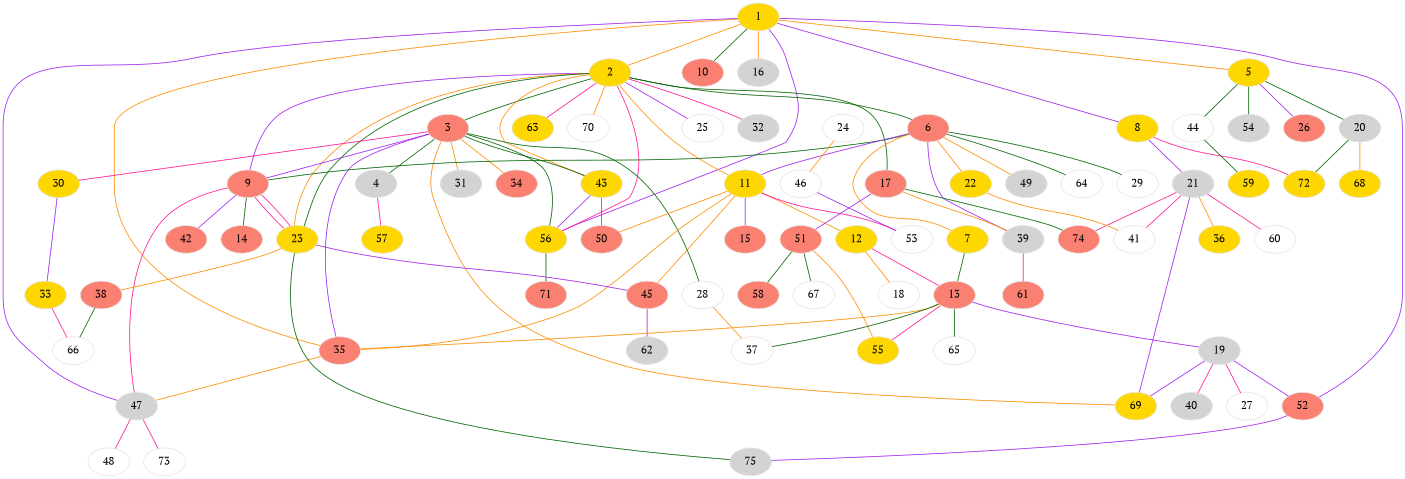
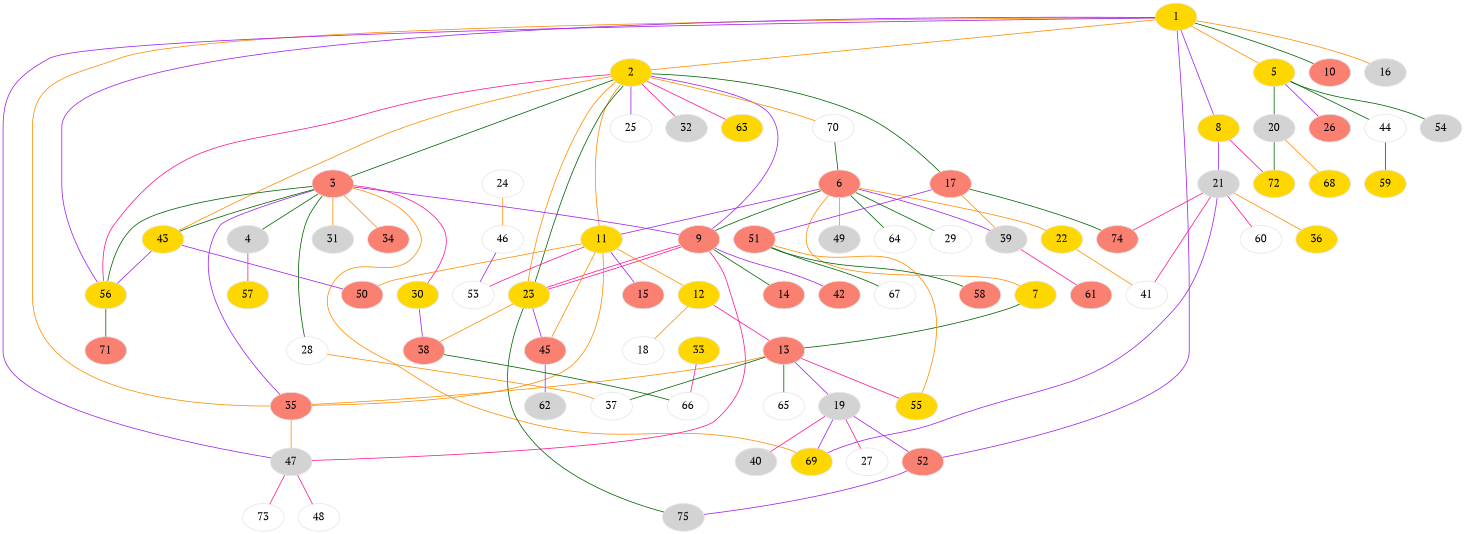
edge "2" -- "6": now "70" -- "6"
edge "30" -- "33": now "30" -- "38"
